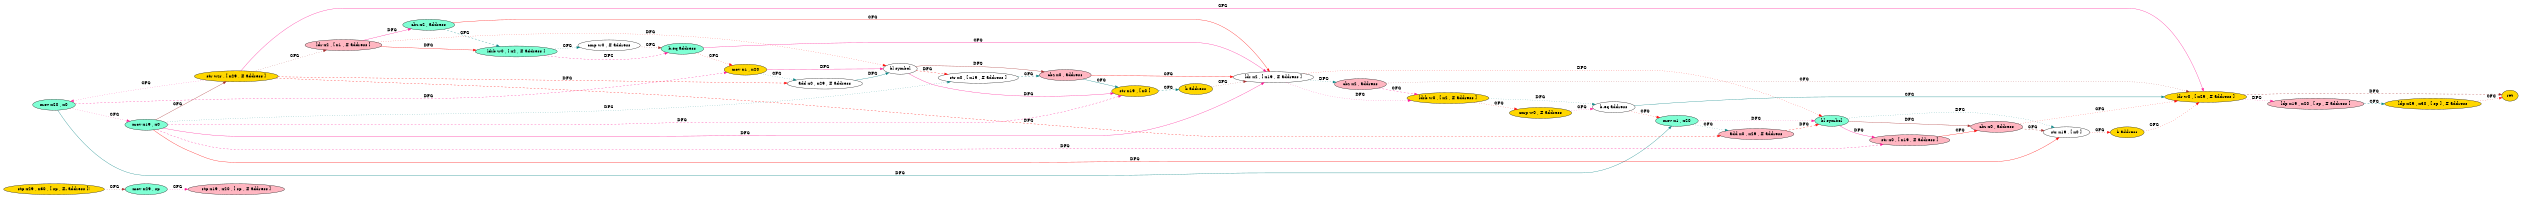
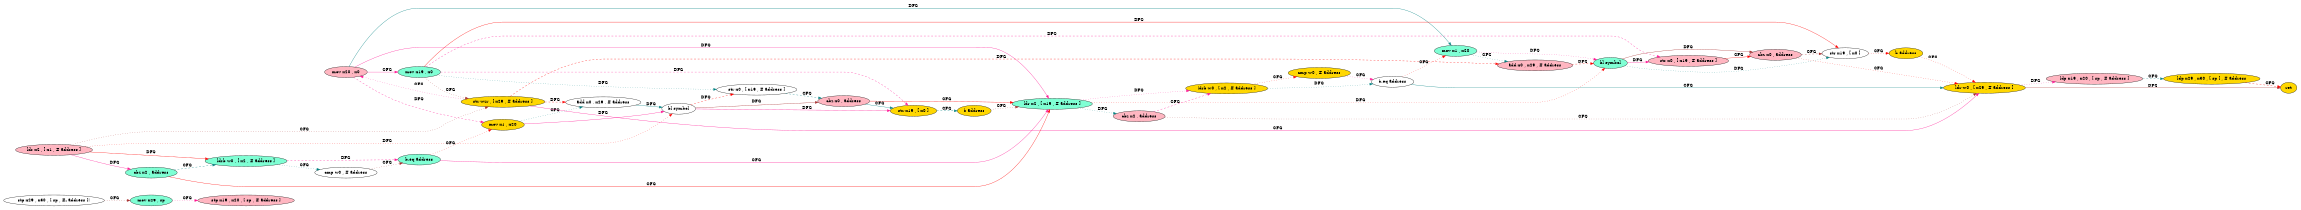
edge "str wzr , [ x29 , # address ]" -> "ldr x2 , [ x1 , # address ]": reversed
node "ldr x2 , [ x19 , # address ]": fillcolor white -> aquamarine
edge "ldr w0 , [ x29 , # address ]" -> "ret": style dashed -> solid
edge "ldp x29 , x30 , [ sp ] , # address" -> "ret": style dotted -> dashed
edge "mov x19 , x0" -> "str wzr , [ x29 , # address ]": style solid -> dotted
node "mov x20 , x0": fillcolor aquamarine -> lightpink
edge "mov x20 , x0" -> "mov x19 , x0": style dotted -> solid
edge "mov x19 , x0" -> "ldr x2 , [ x19 , # address ]": now "mov x20 , x0" -> "ldr x2 , [ x19 , # address ]"
node "stp x29 , x30 , [ sp , #- address ]!": fillcolor gold -> white
